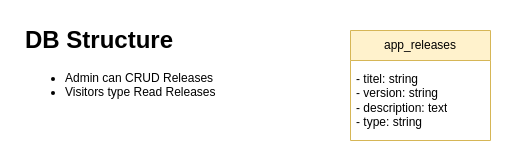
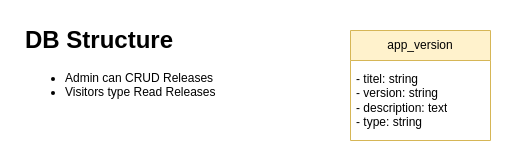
node "app_releases": label "app_releases" -> "app_version"
